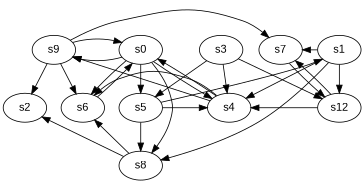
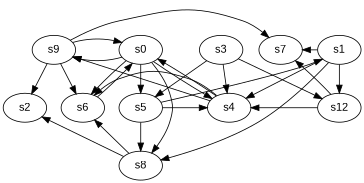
edge "s7" -> "s12": removed
